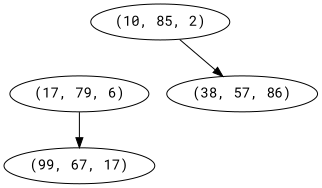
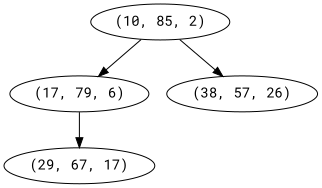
edge "(10, 85, 2)" -> "(17, 79, 6)": added
node "(38, 57, 86)": label "(38, 57, 86)" -> "(38, 57, 26)"
node "(99, 67, 17)": label "(99, 67, 17)" -> "(29, 67, 17)"
